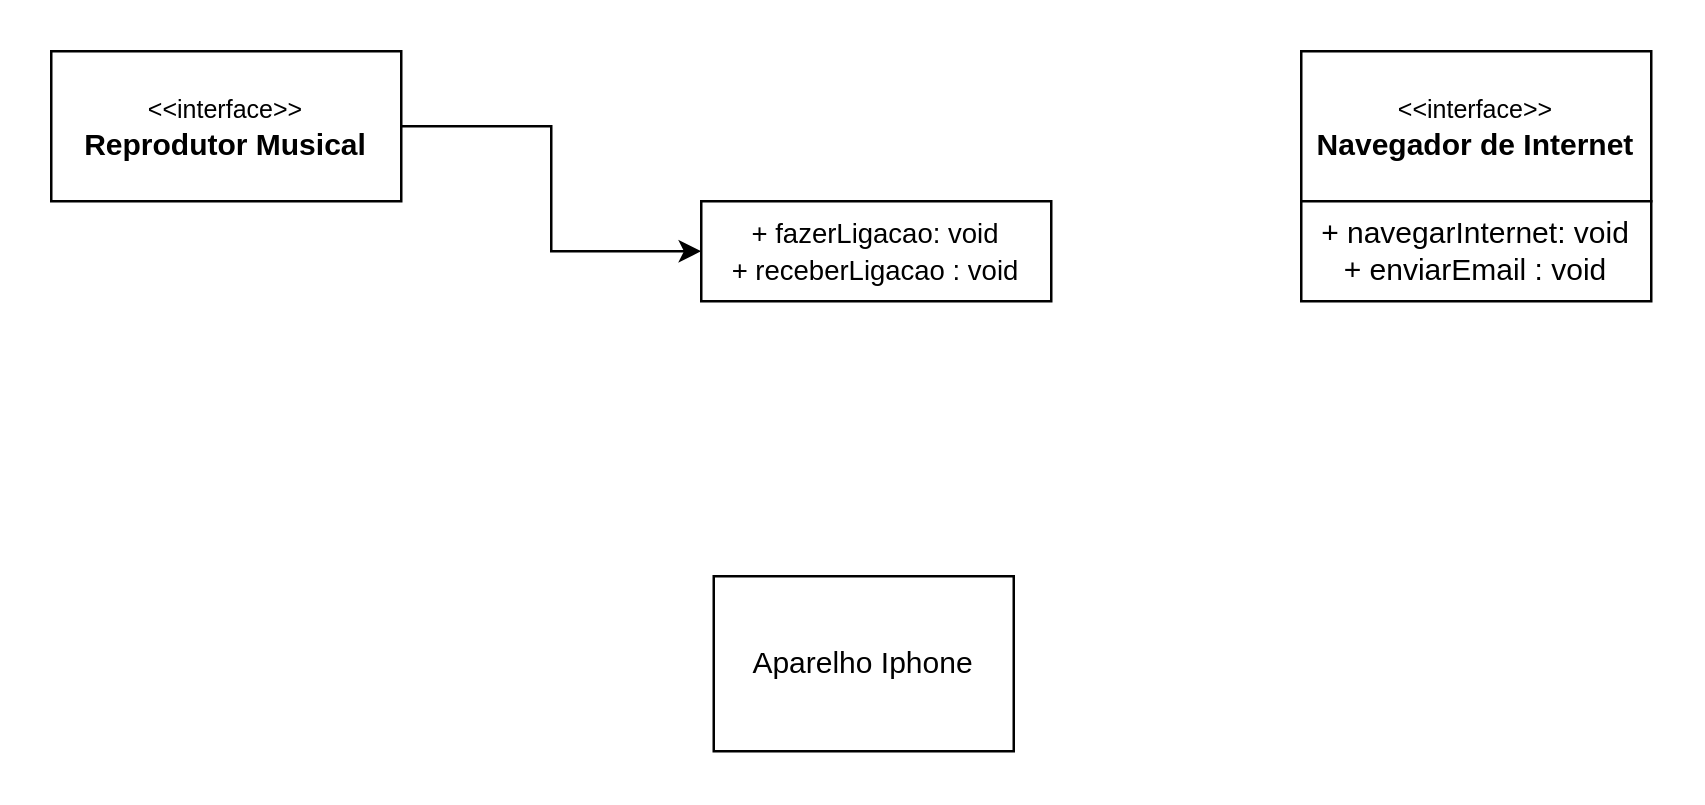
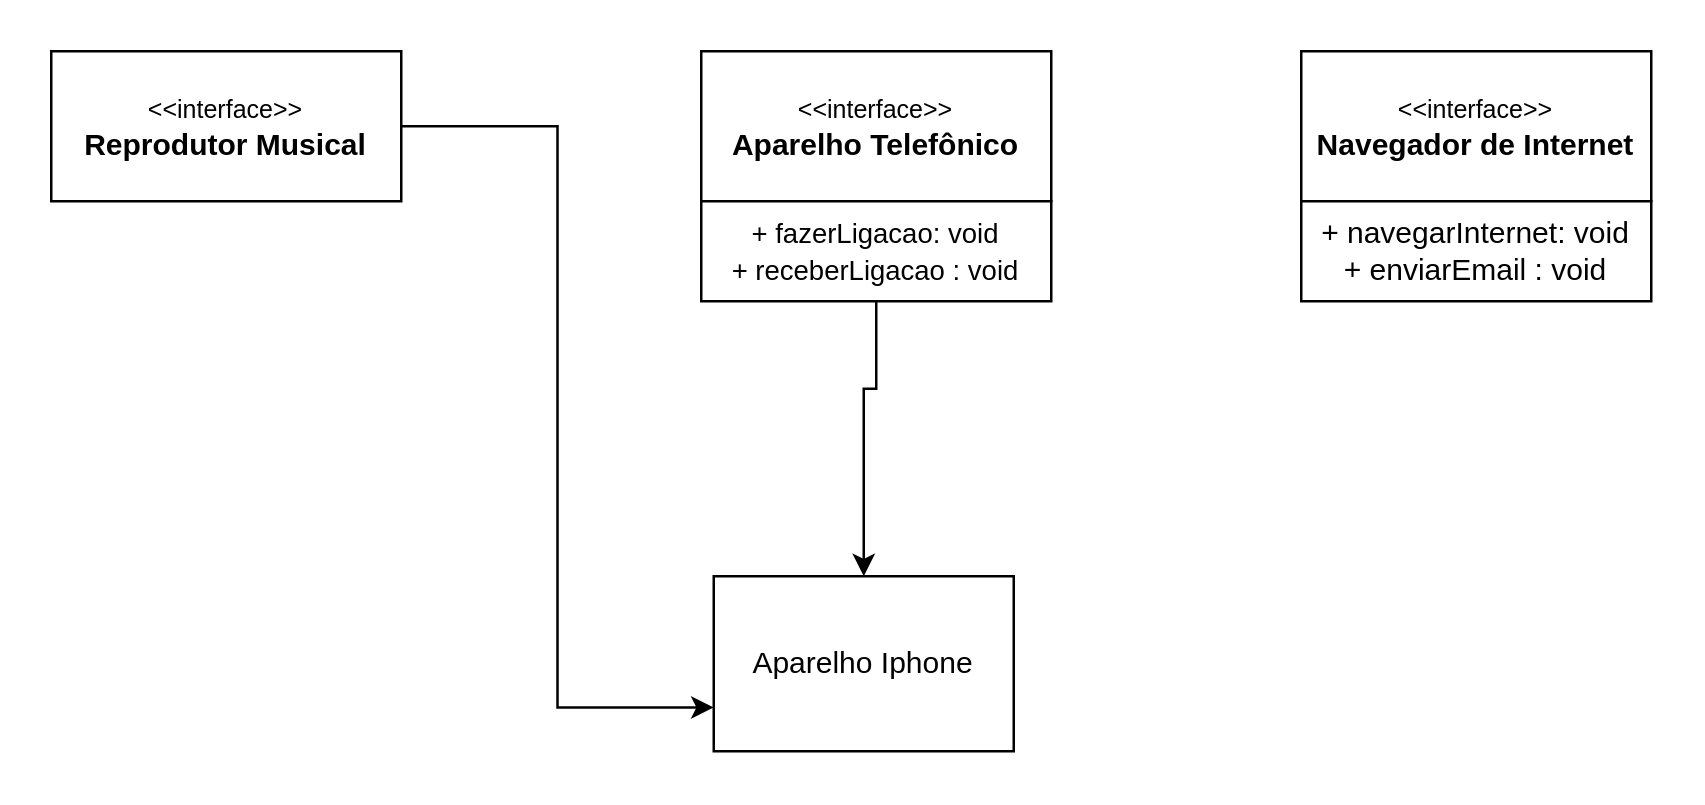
node "<<interface>> Aparelho Telefônico": added
edge "<<interface>> Reprodutor Musical" -> "+ fazerLigacao: void + receberLigacao : void": now "<<interface>> Reprodutor Musical" -> "Aparelho Iphone"
edge "<<interface>> Aparelho Telefônico" -> "Aparelho Iphone": added
